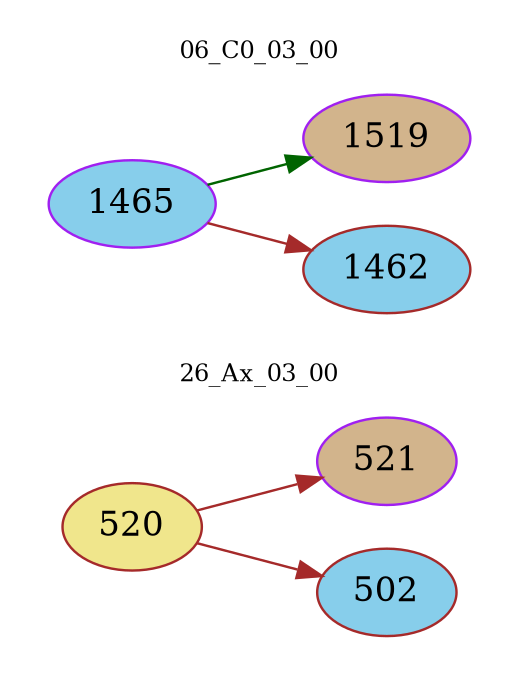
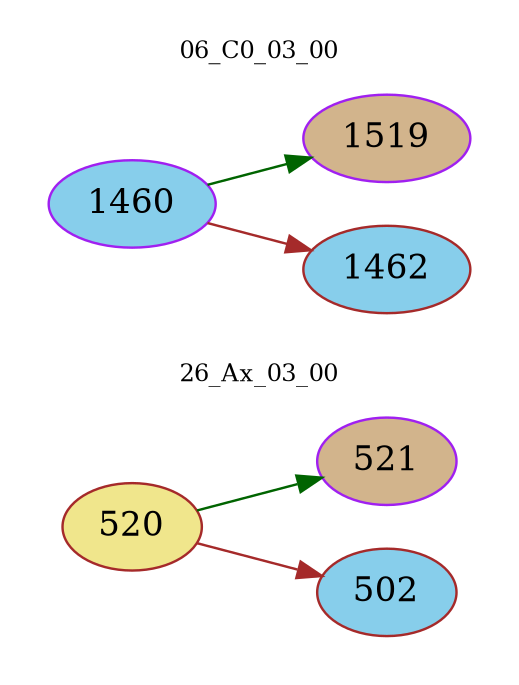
node "1465": label "1465" -> "1460"
edge "520" -> "521": color brown -> darkgreen
